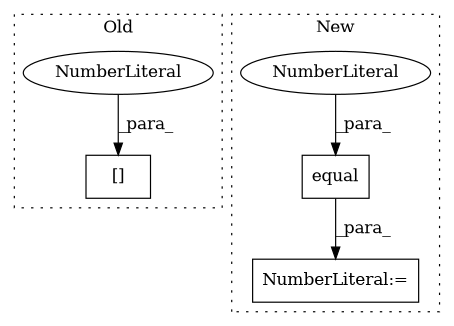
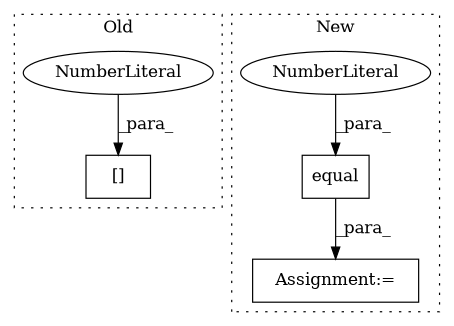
node "NumberLiteral:=": label "NumberLiteral:=" -> "Assignment:="
